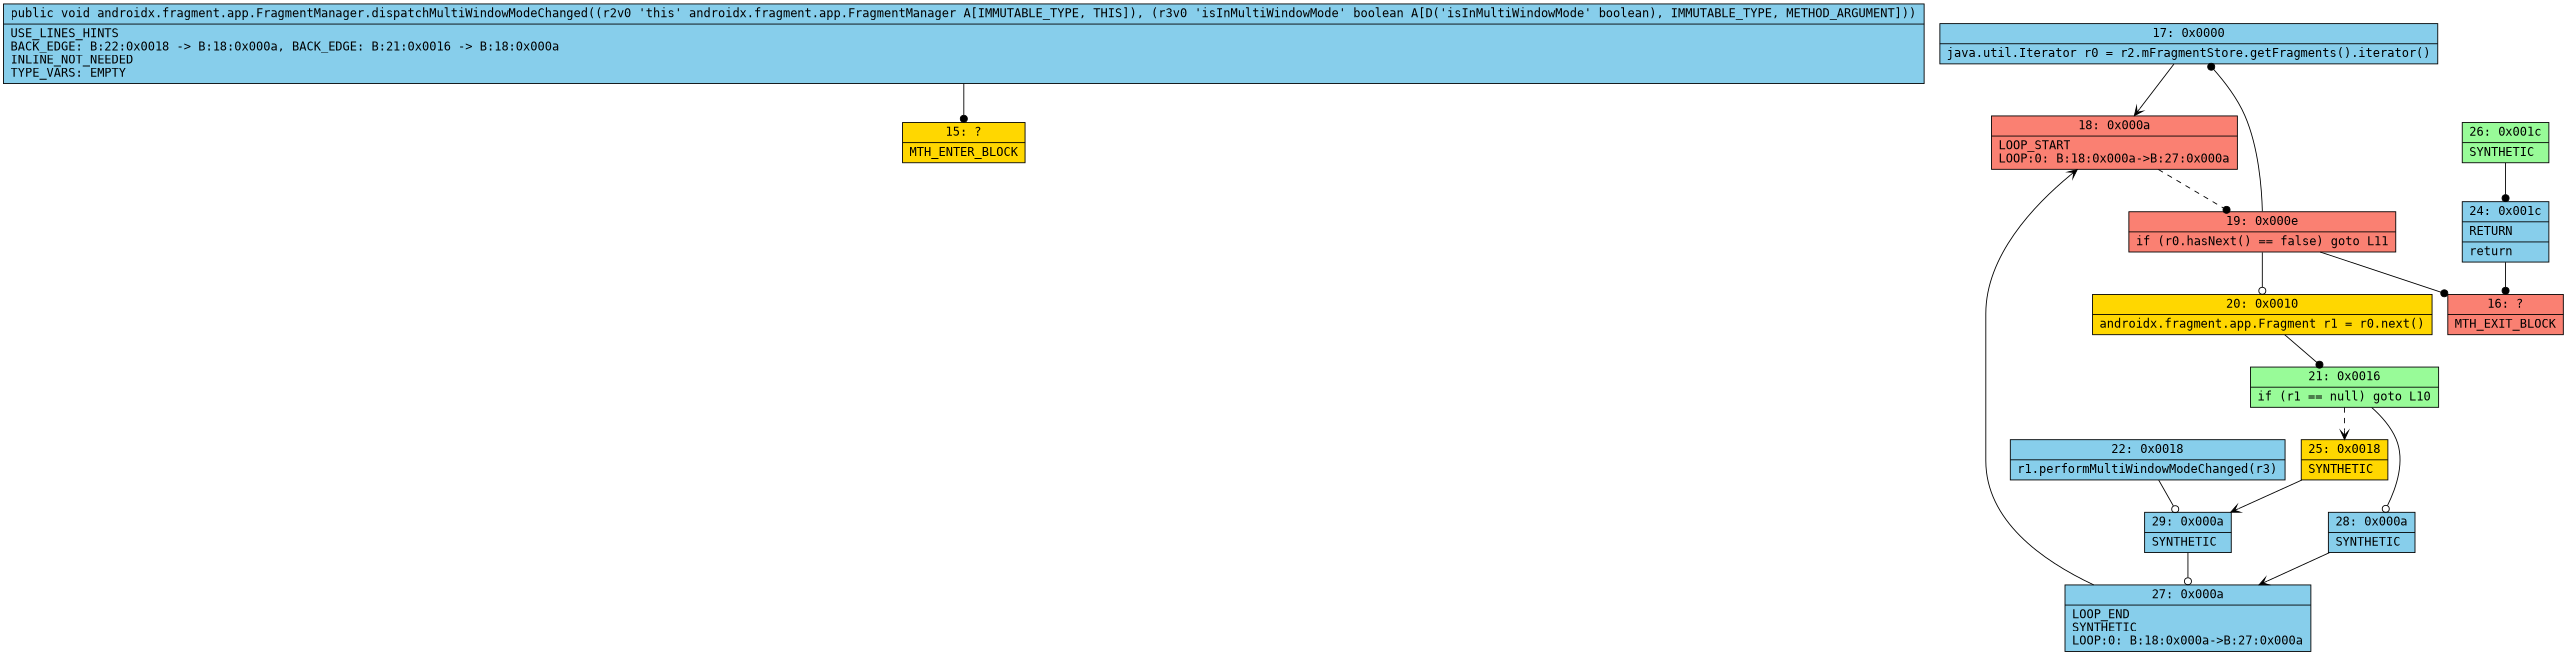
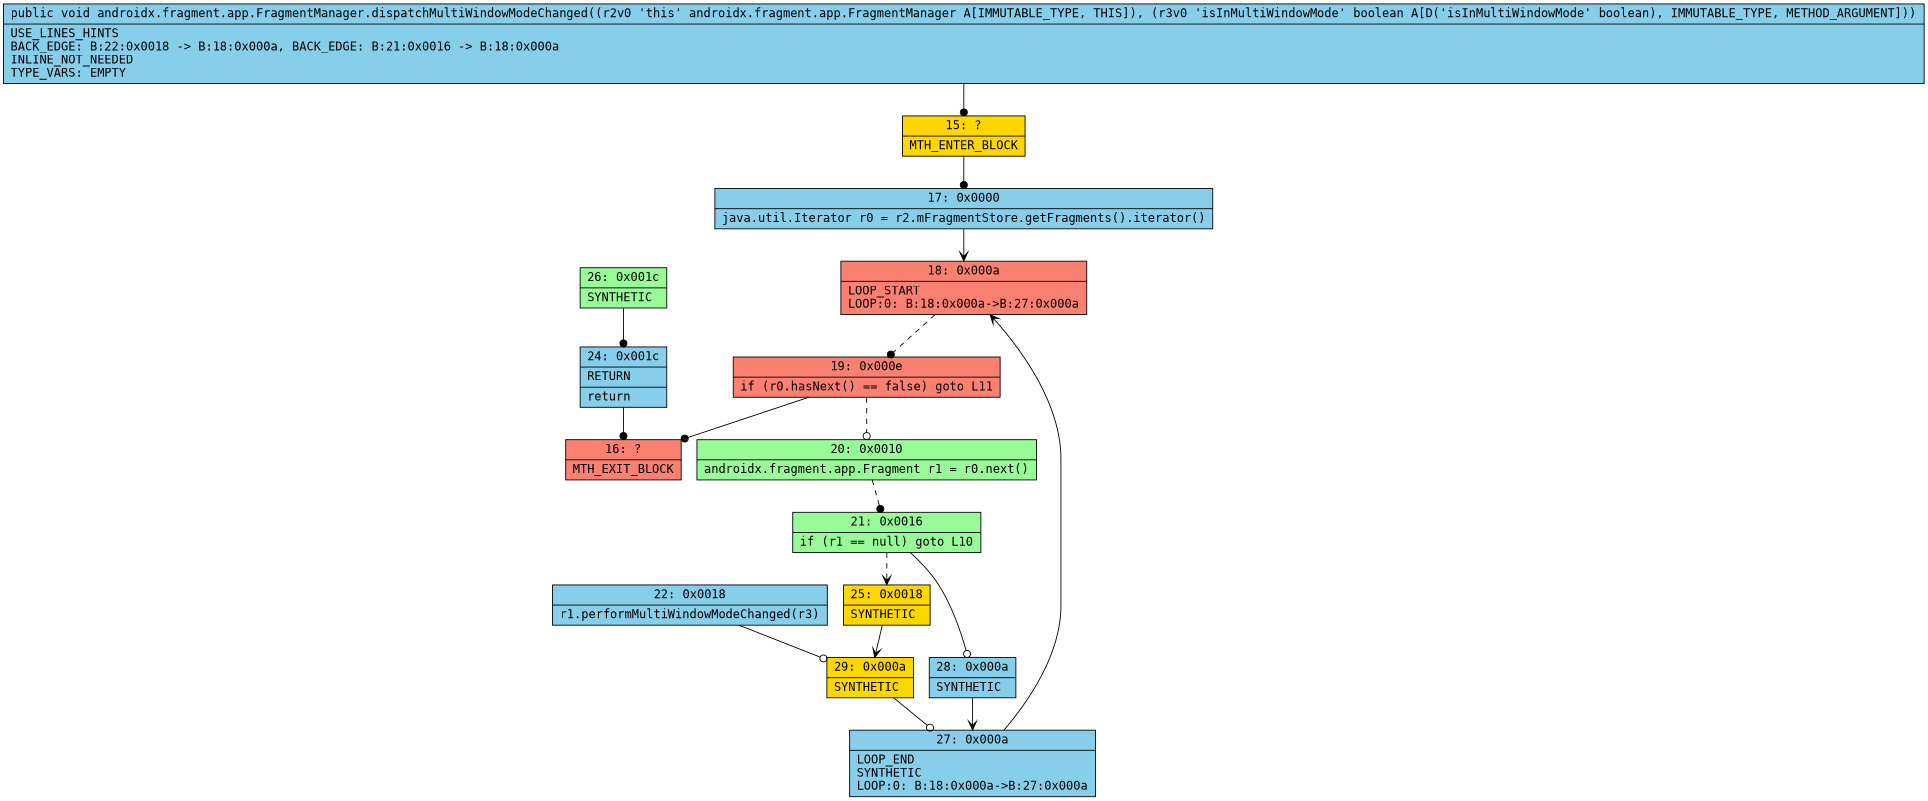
edge "19: 0x000e" -> "17: 0x0000": now "15: ?" -> "17: 0x0000"
edge "19: 0x000e" -> "20: 0x0010": style solid -> dashed
node "20: 0x0010": fillcolor gold -> palegreen
edge "20: 0x0010" -> "21: 0x0016": style solid -> dashed
node "29: 0x000a": fillcolor skyblue -> gold
